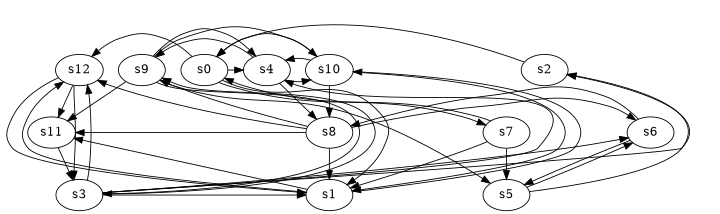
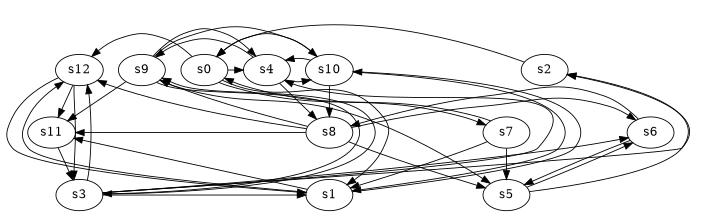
edge "s8" -> "s1": now "s8" -> "s5"
